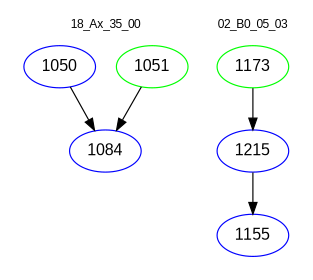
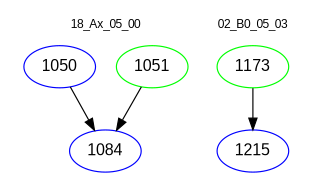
cluster "18_Ax_35_00": label "18_Ax_35_00" -> "18_Ax_05_00"
node "1155": removed
